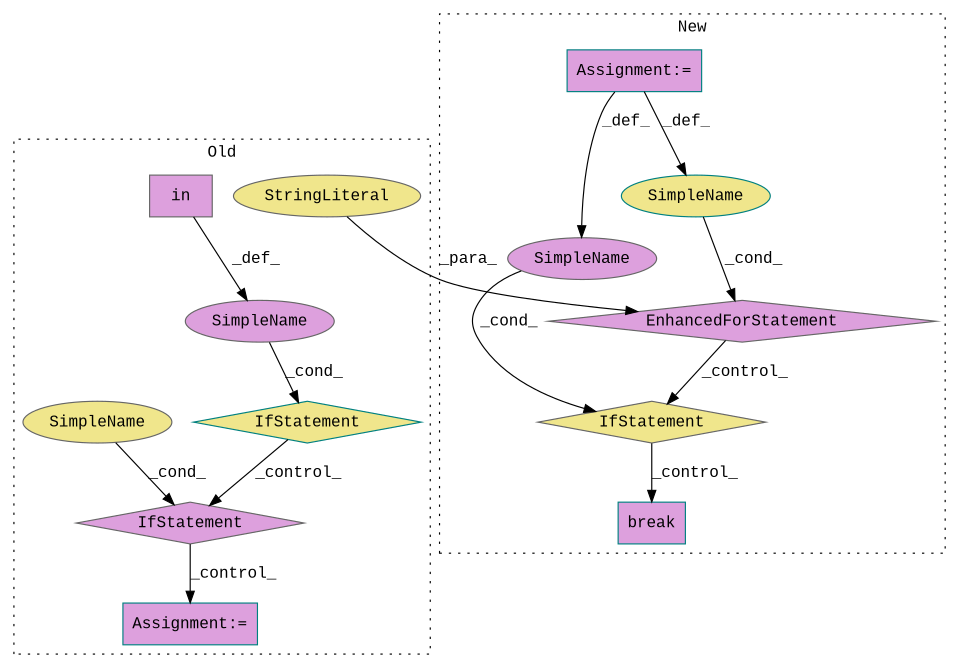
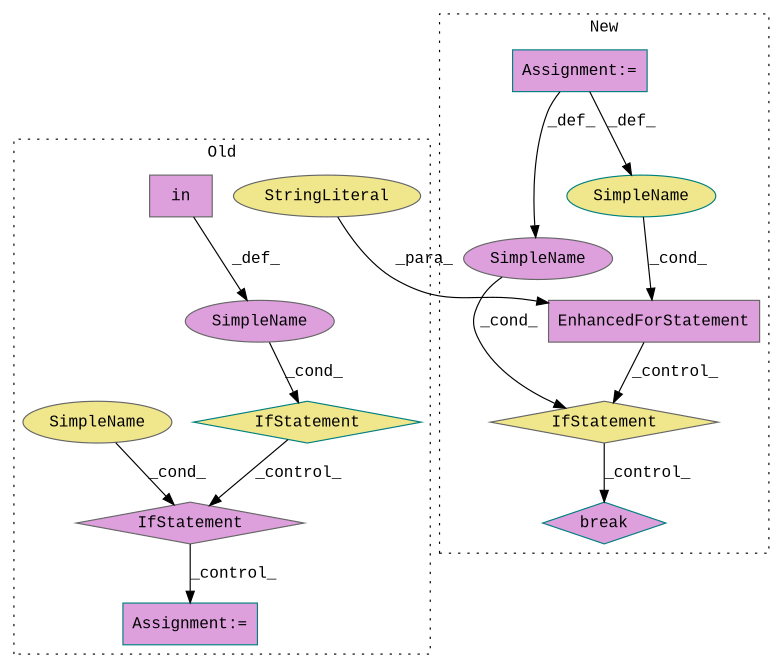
node "EnhancedForStatement": shape diamond -> box
node "break": shape box -> diamond
